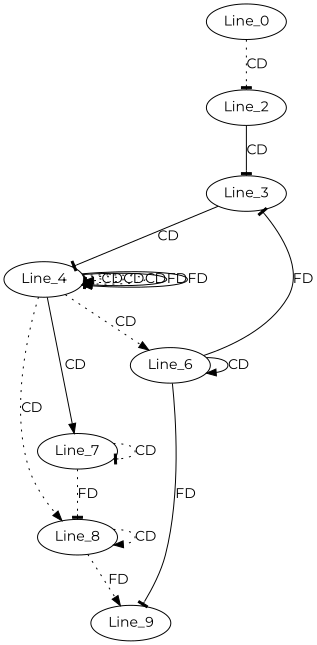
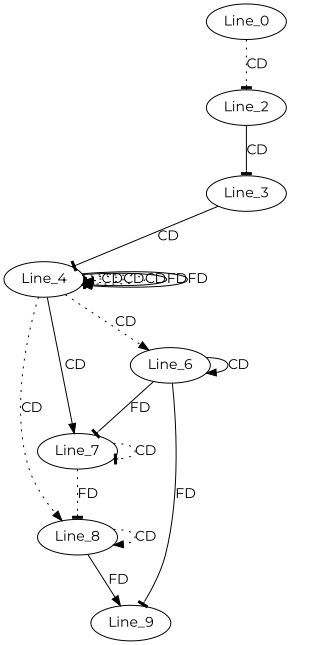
edge "Line_6" -> "Line_3": now "Line_6" -> "Line_7"
edge "Line_8" -> "Line_9": style dotted -> solid
